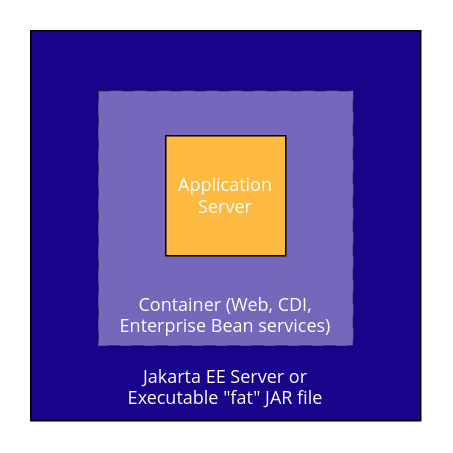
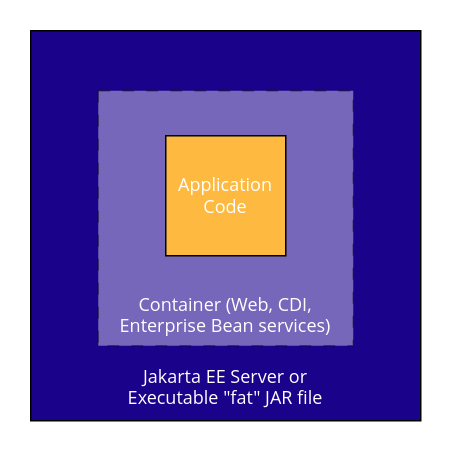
node "Application Server": label "Application Server" -> "Application Code"
